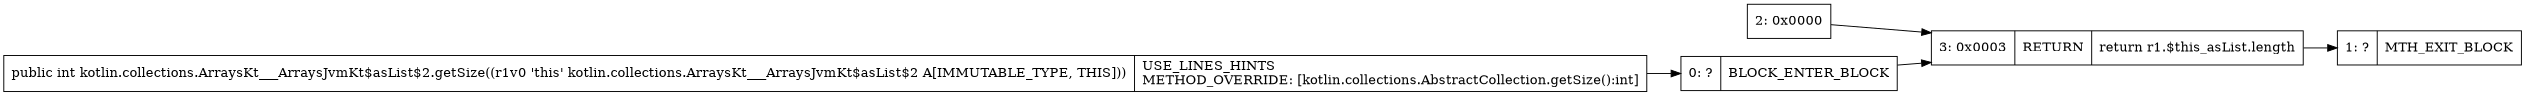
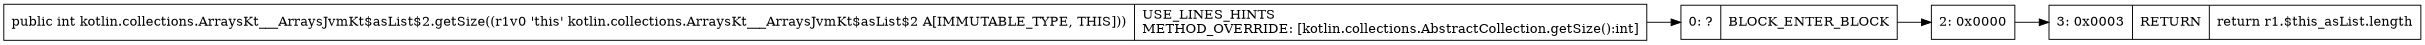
node "1: ?": removed
edge "0: ?" -> "3: 0x0003": now "0: ?" -> "2: 0x0000"
